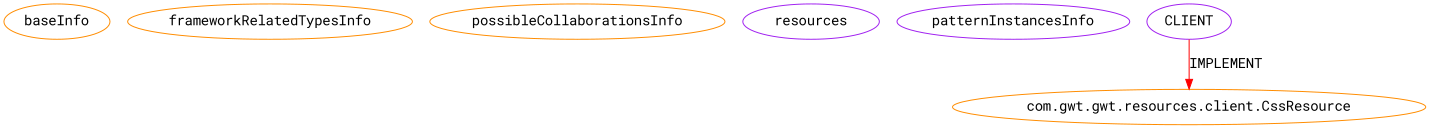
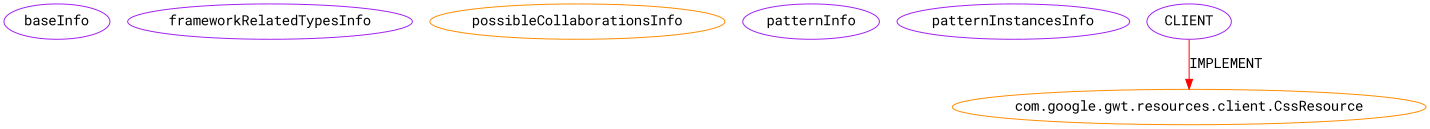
node "baseInfo": color darkorange -> purple
node "frameworkRelatedTypesInfo": color darkorange -> purple
node "resources": label "resources" -> "patternInfo"
node "com.gwt.gwt.resources.client.CssResource": label "com.gwt.gwt.resources.client.CssResource" -> "com.google.gwt.resources.client.CssResource"
